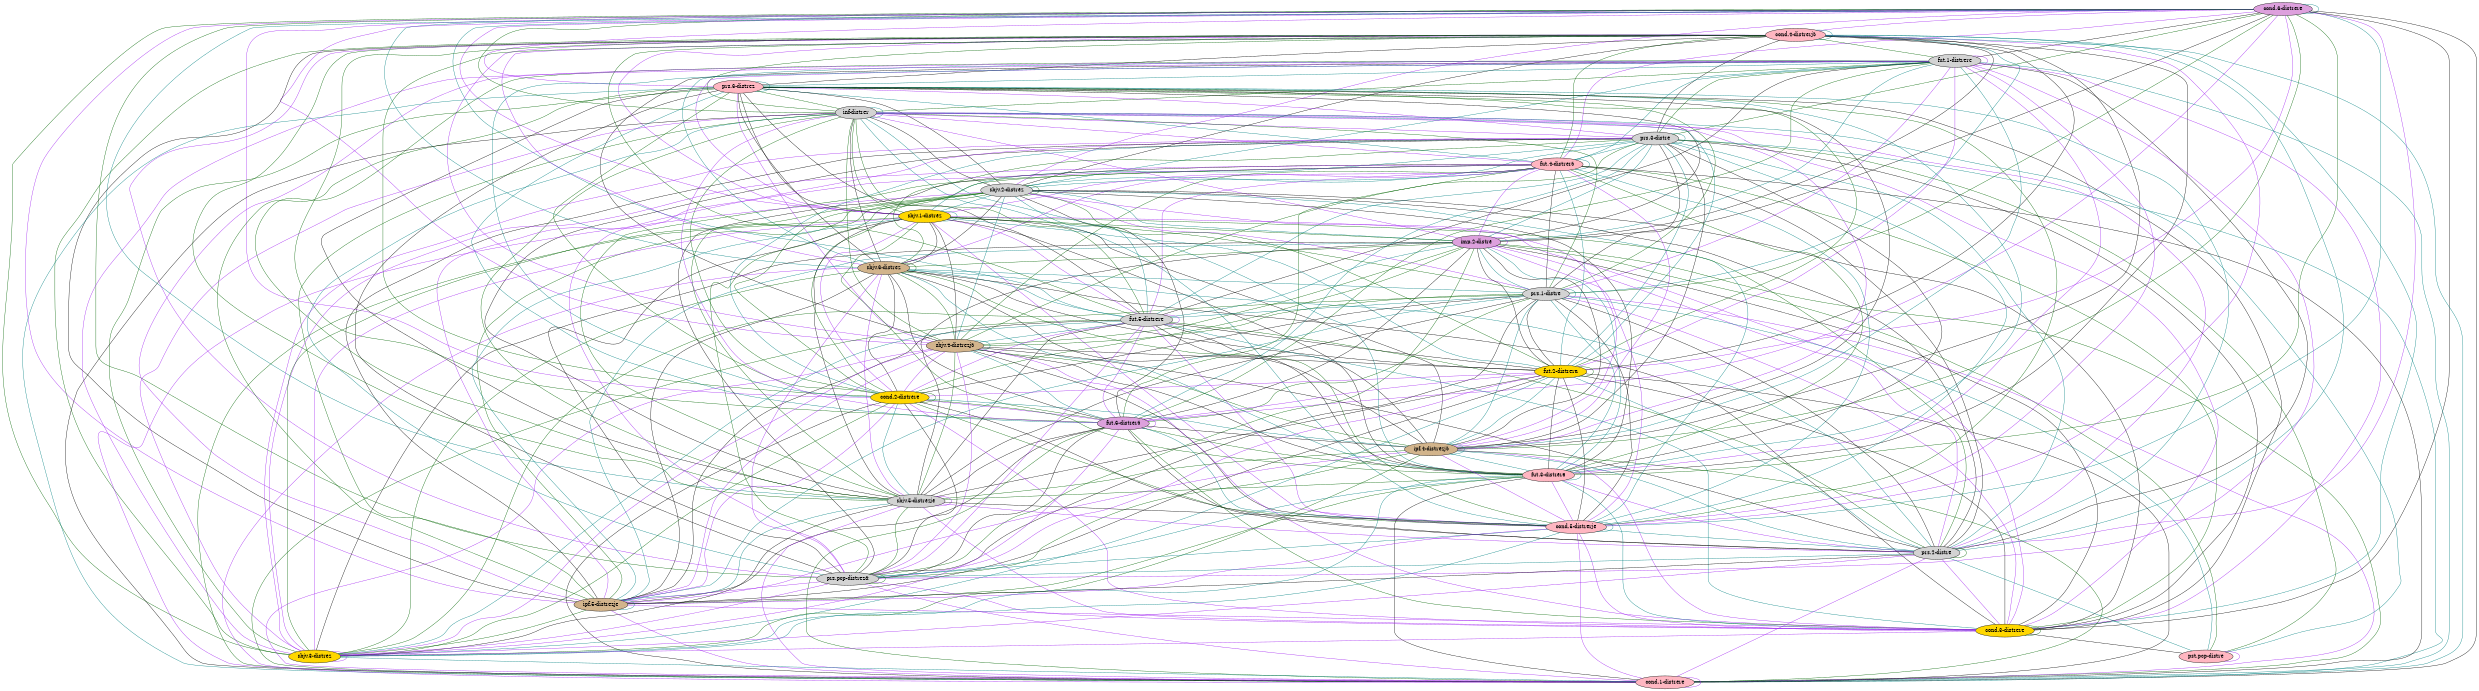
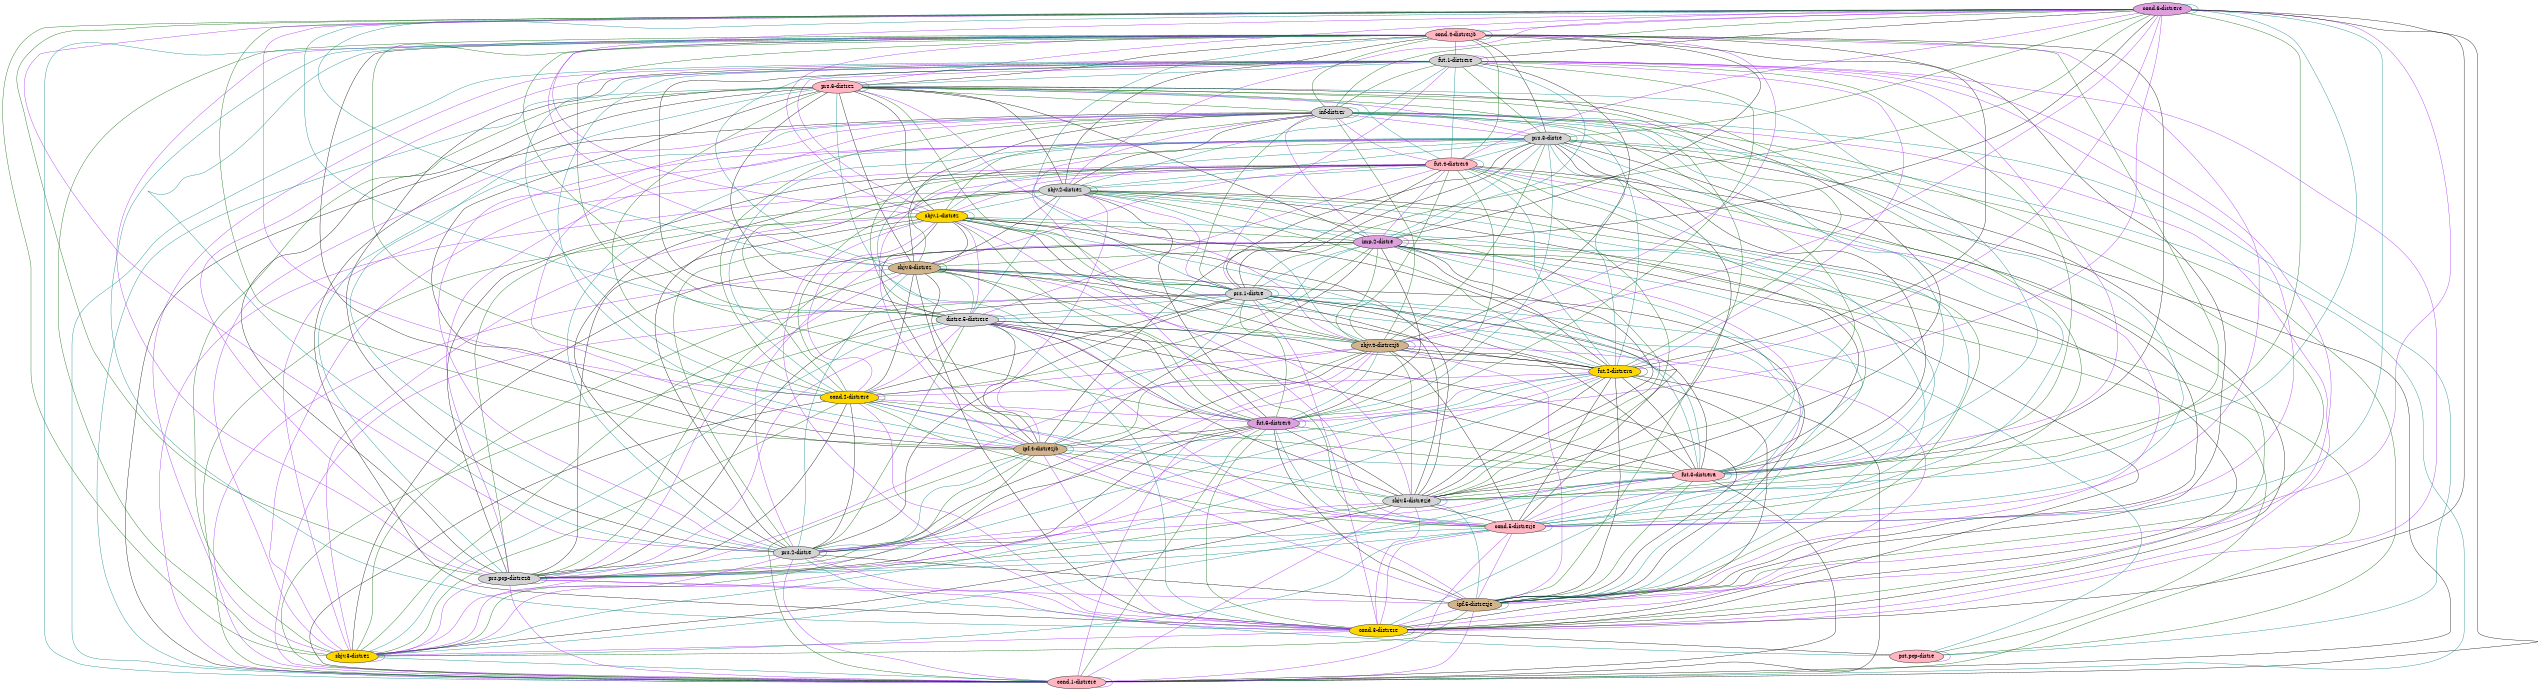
edge "sbjv.2-distrez" -- "sbjv.3-distrez": removed
node "fut.5-distrere": label "fut.5-distrere" -> "distre.5-distrere"
